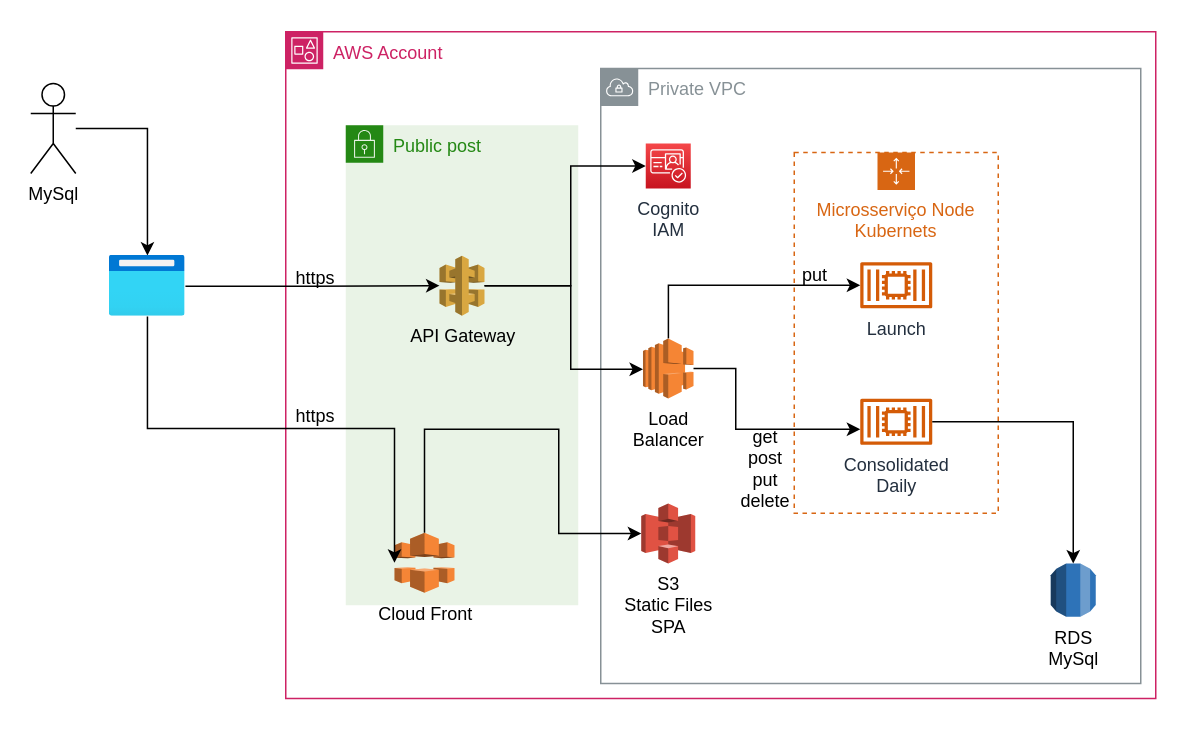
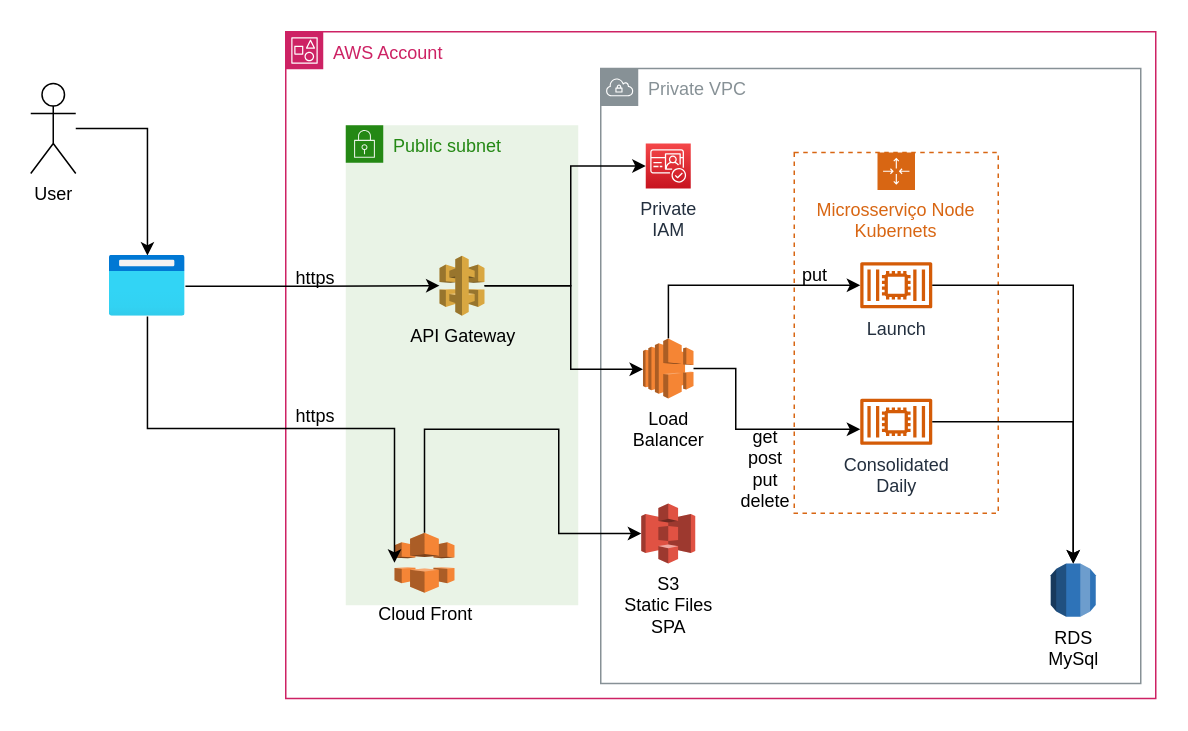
node "Public post": label "Public post" -> "Public subnet"
node "MySql": label "MySql" -> "User"
node "Cognito IAM": label "Cognito IAM" -> "Private IAM"
edge "Launch" -> "RDS MySql": added
